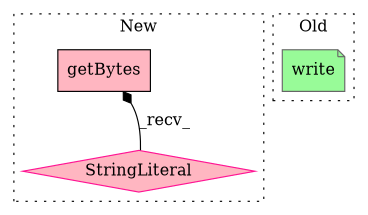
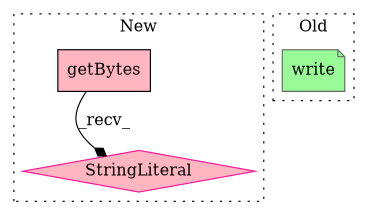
edge "StringLiteral" -> "getBytes": reversed
